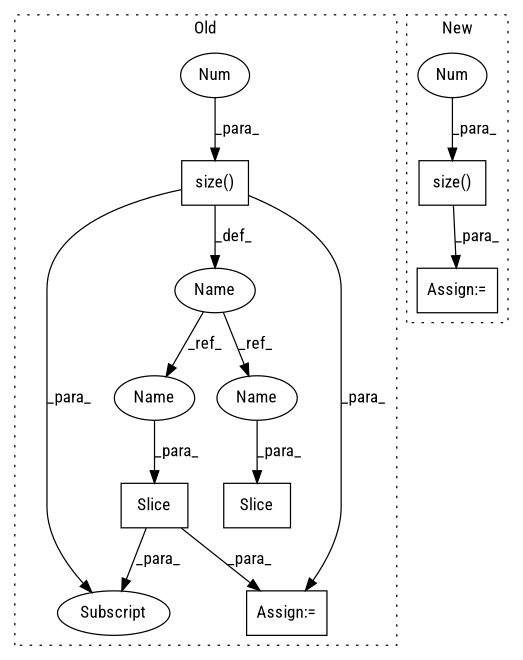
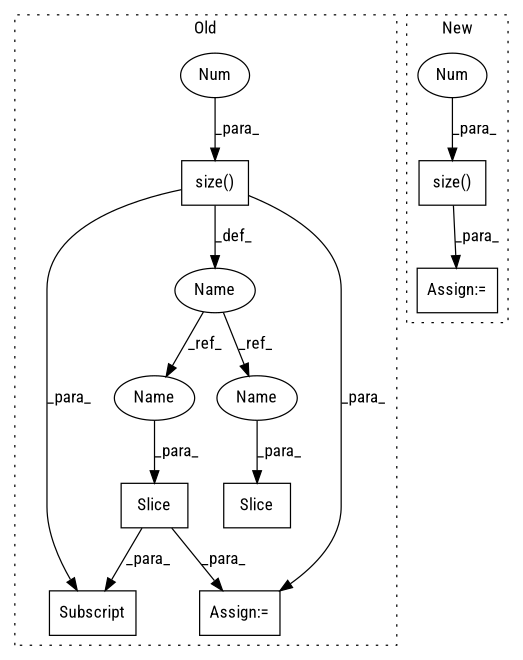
node "Subscript": shape ellipse -> box
